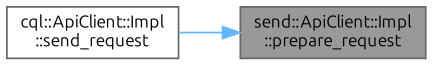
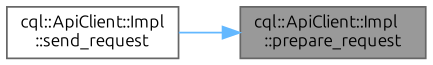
node "send::ApiClient::Impl ::prepare_request": label "send::ApiClient::Impl ::prepare_request" -> "cql::ApiClient::Impl ::prepare_request"
